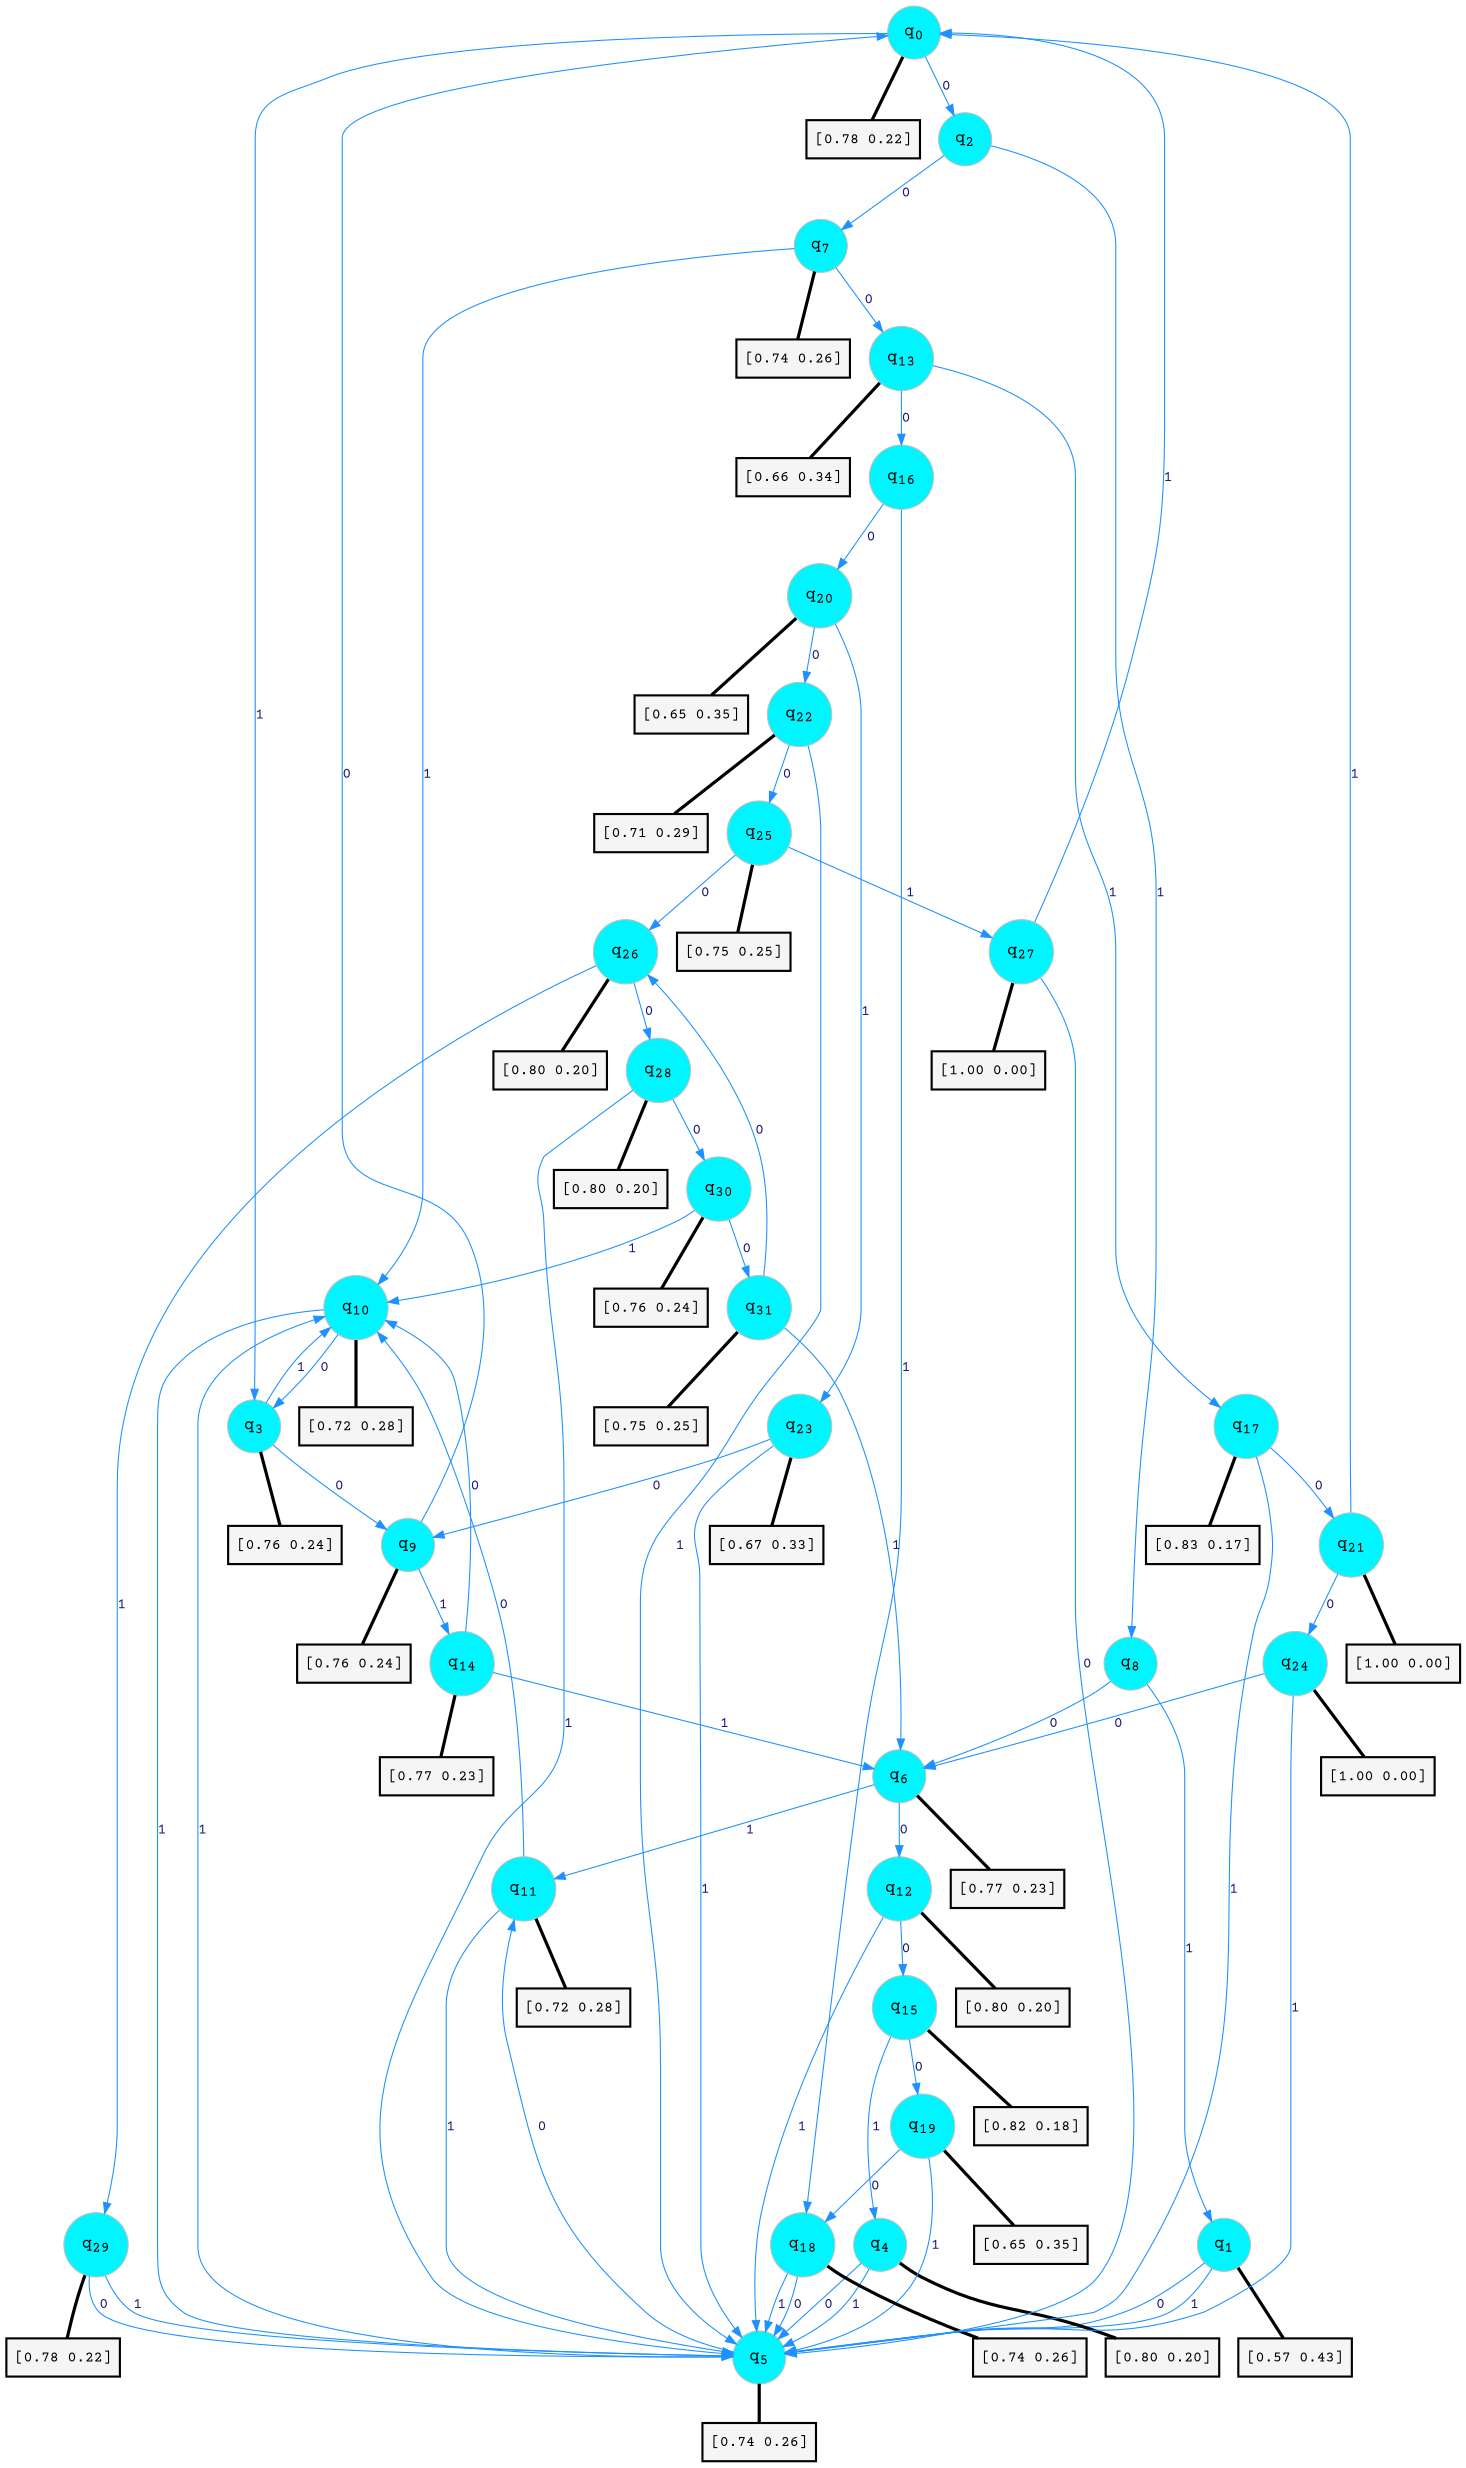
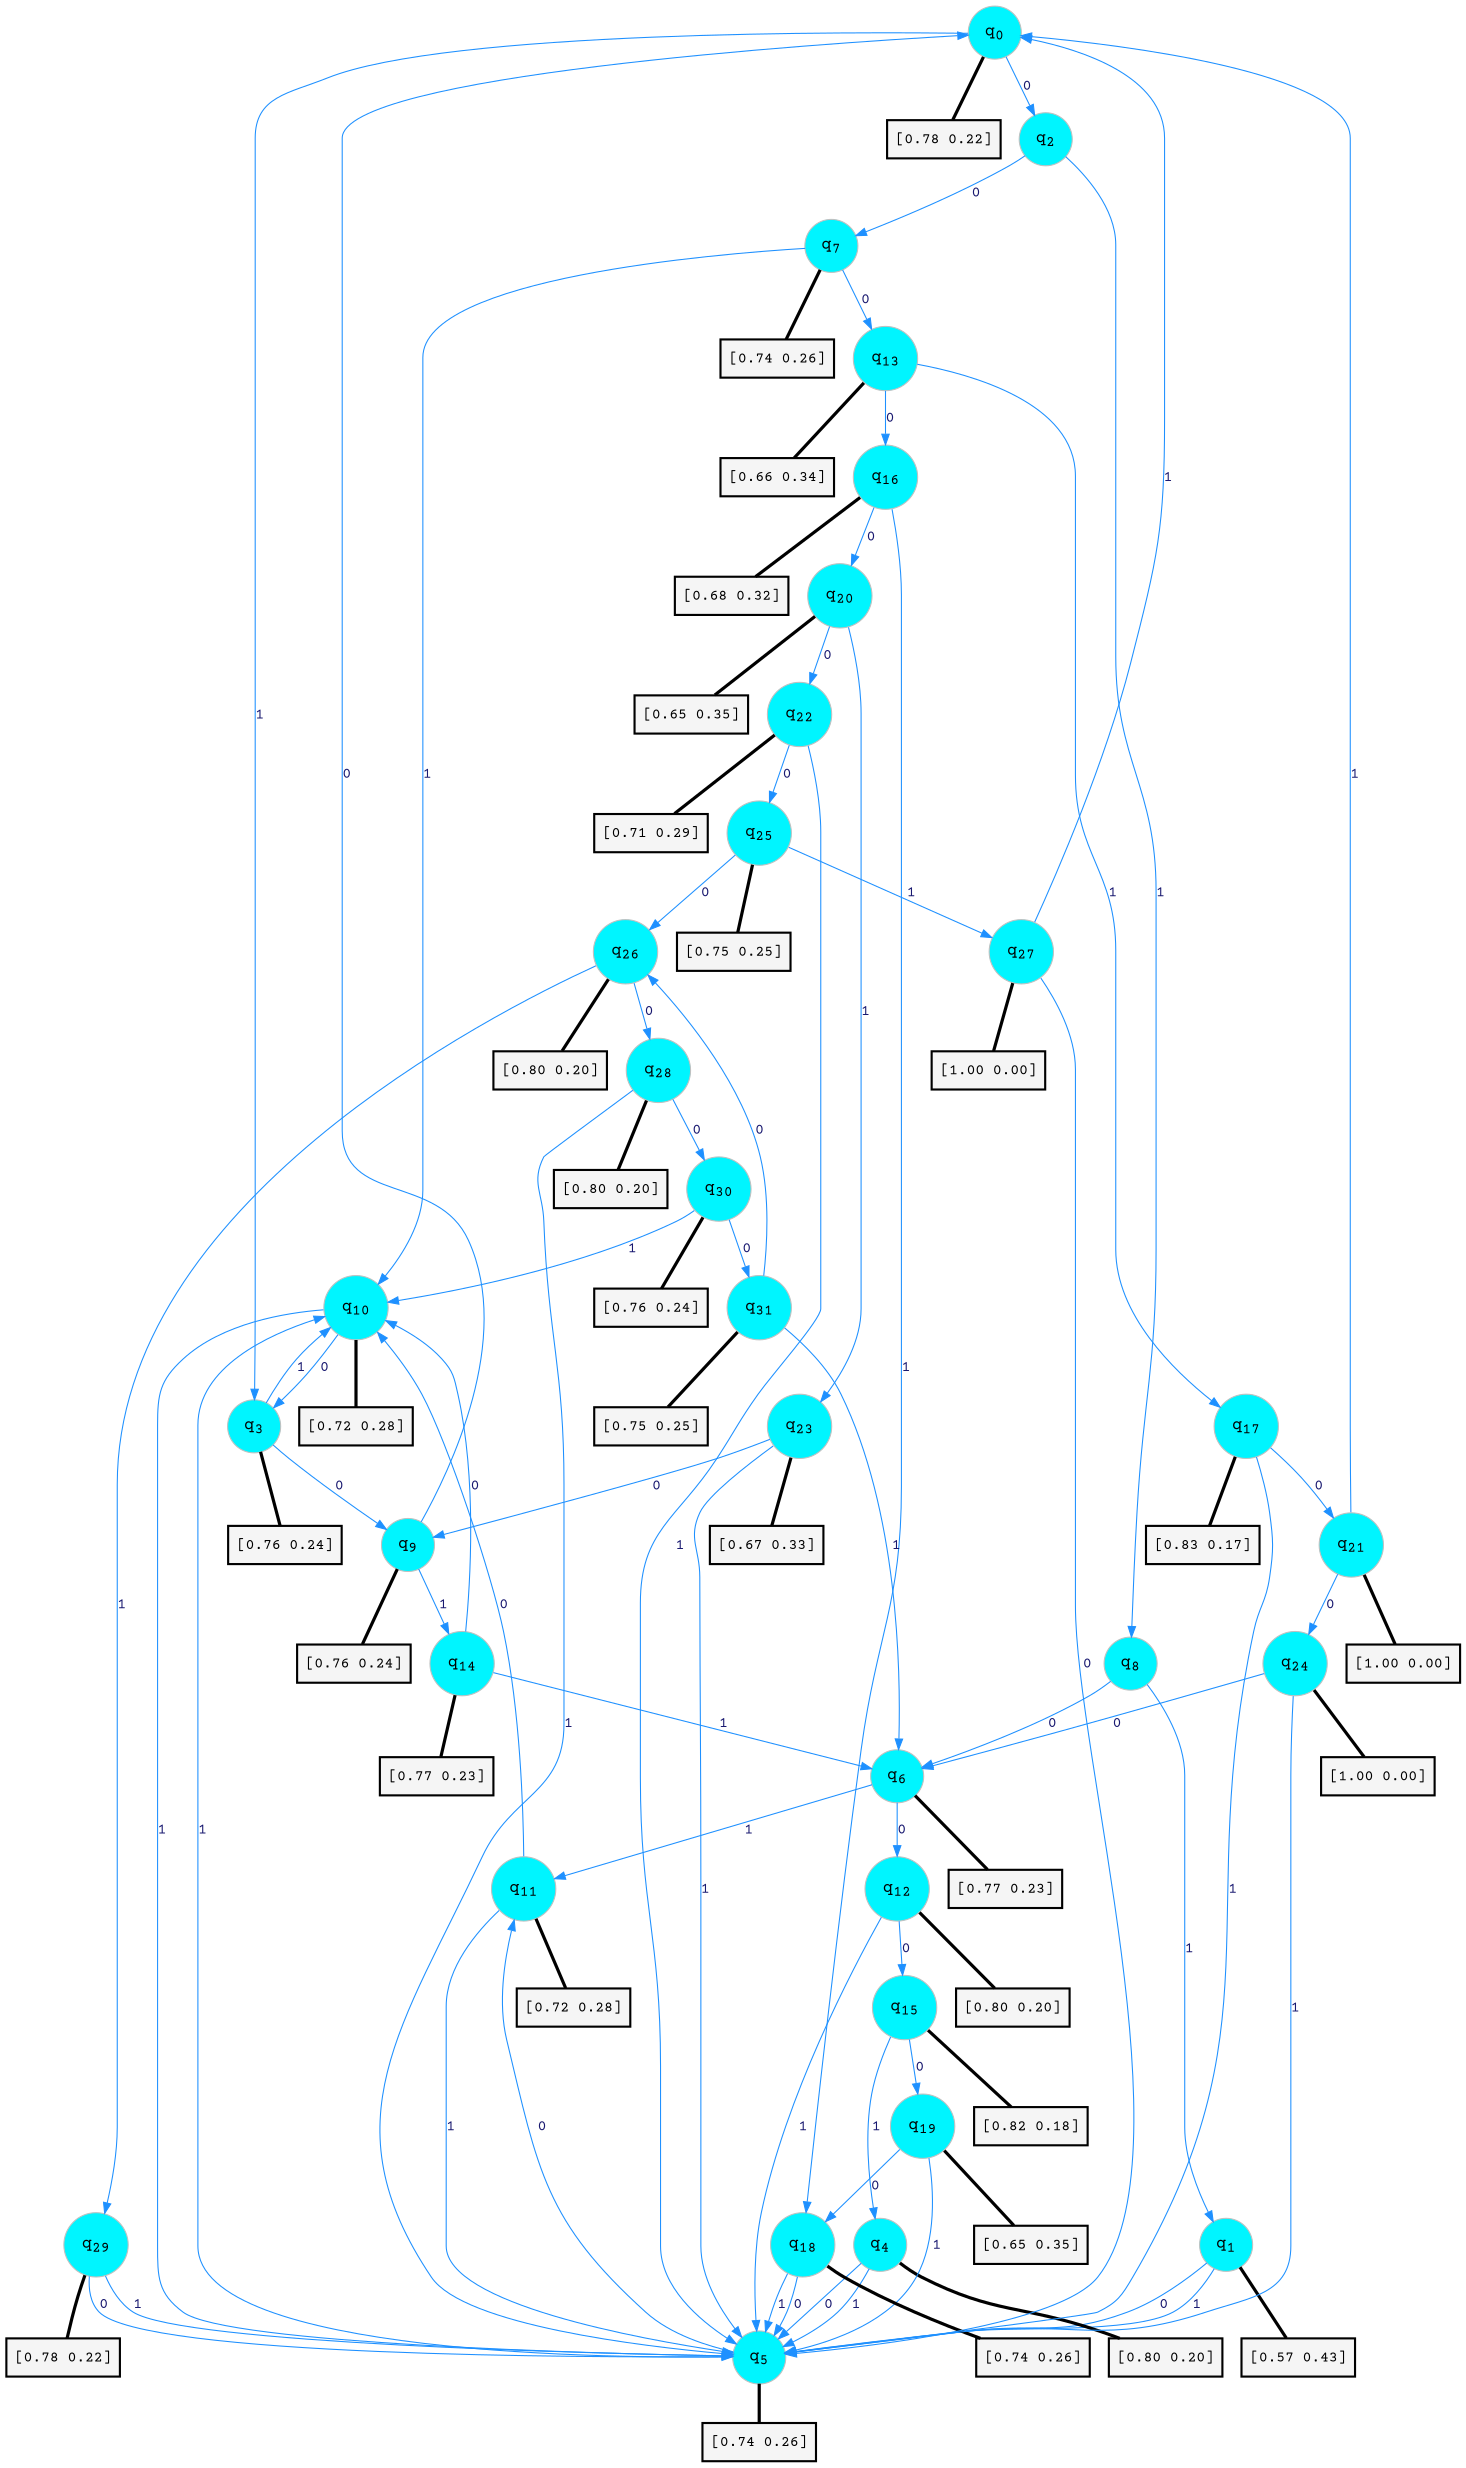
node "[0.68 0.32]": added
